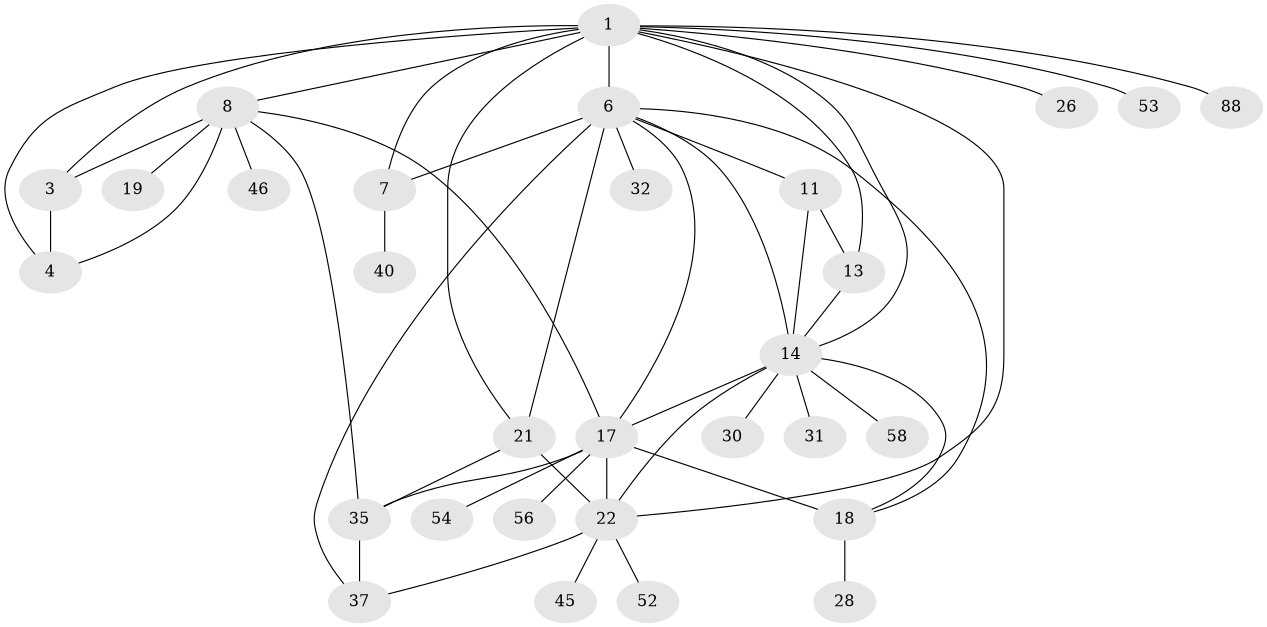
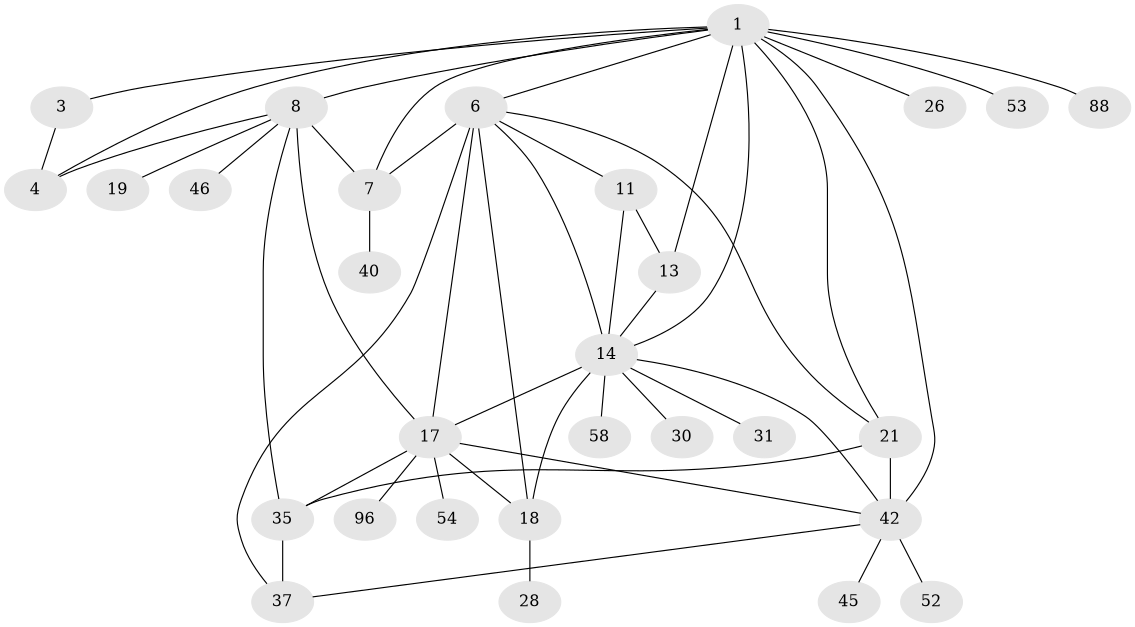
edge "8" -- "3": now "8" -- "7"
node "32": removed
node "56": label "56" -> "96"
node "22": label "22" -> "42"
